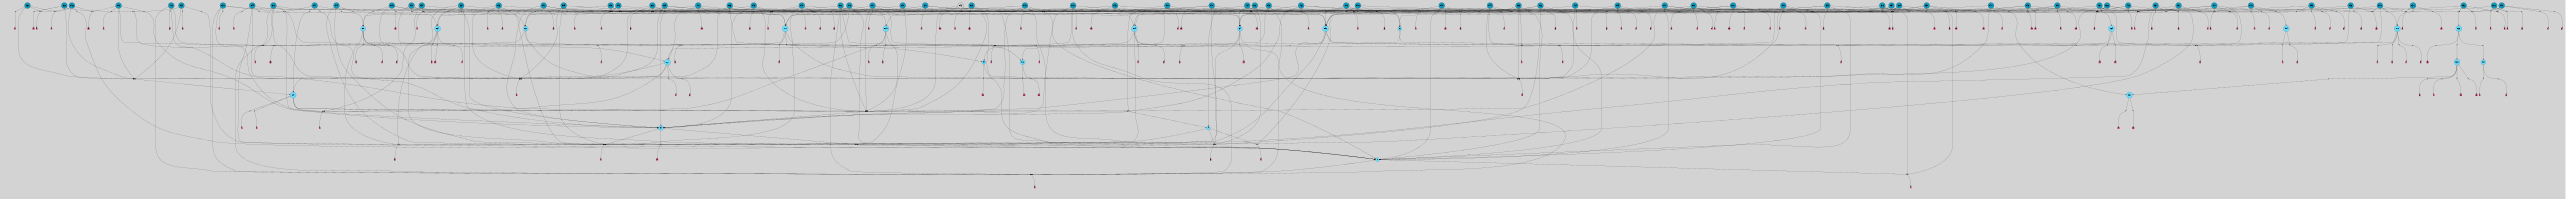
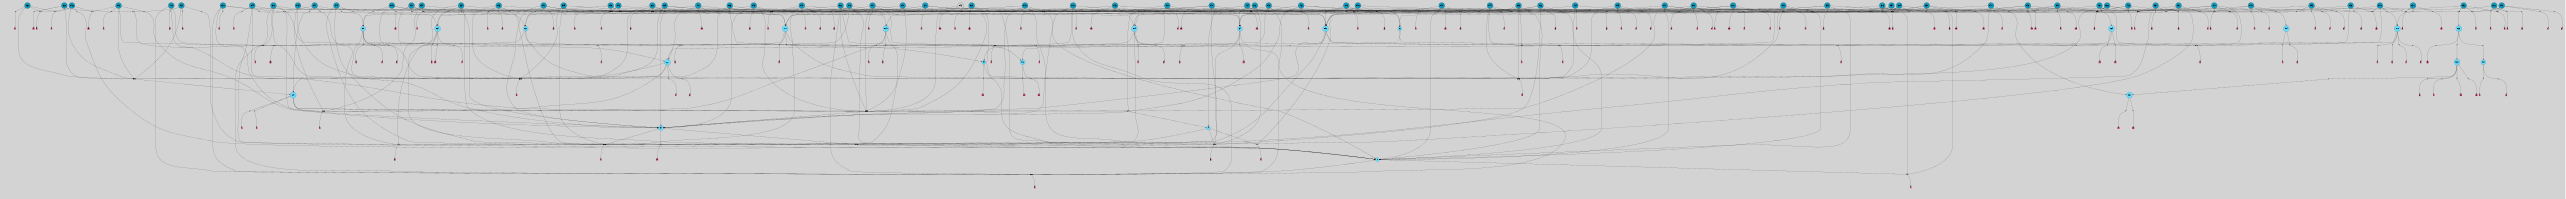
node "T159": added
